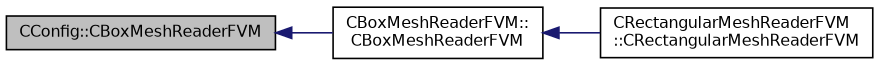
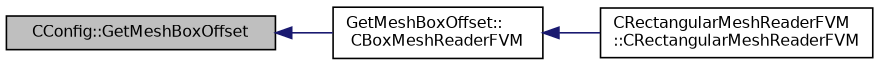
node "CConfig::CBoxMeshReaderFVM": label "CConfig::CBoxMeshReaderFVM" -> "CConfig::GetMeshBoxOffset"
node "CBoxMeshReaderFVM:: CBoxMeshReaderFVM": label "CBoxMeshReaderFVM:: CBoxMeshReaderFVM" -> "GetMeshBoxOffset:: CBoxMeshReaderFVM"
